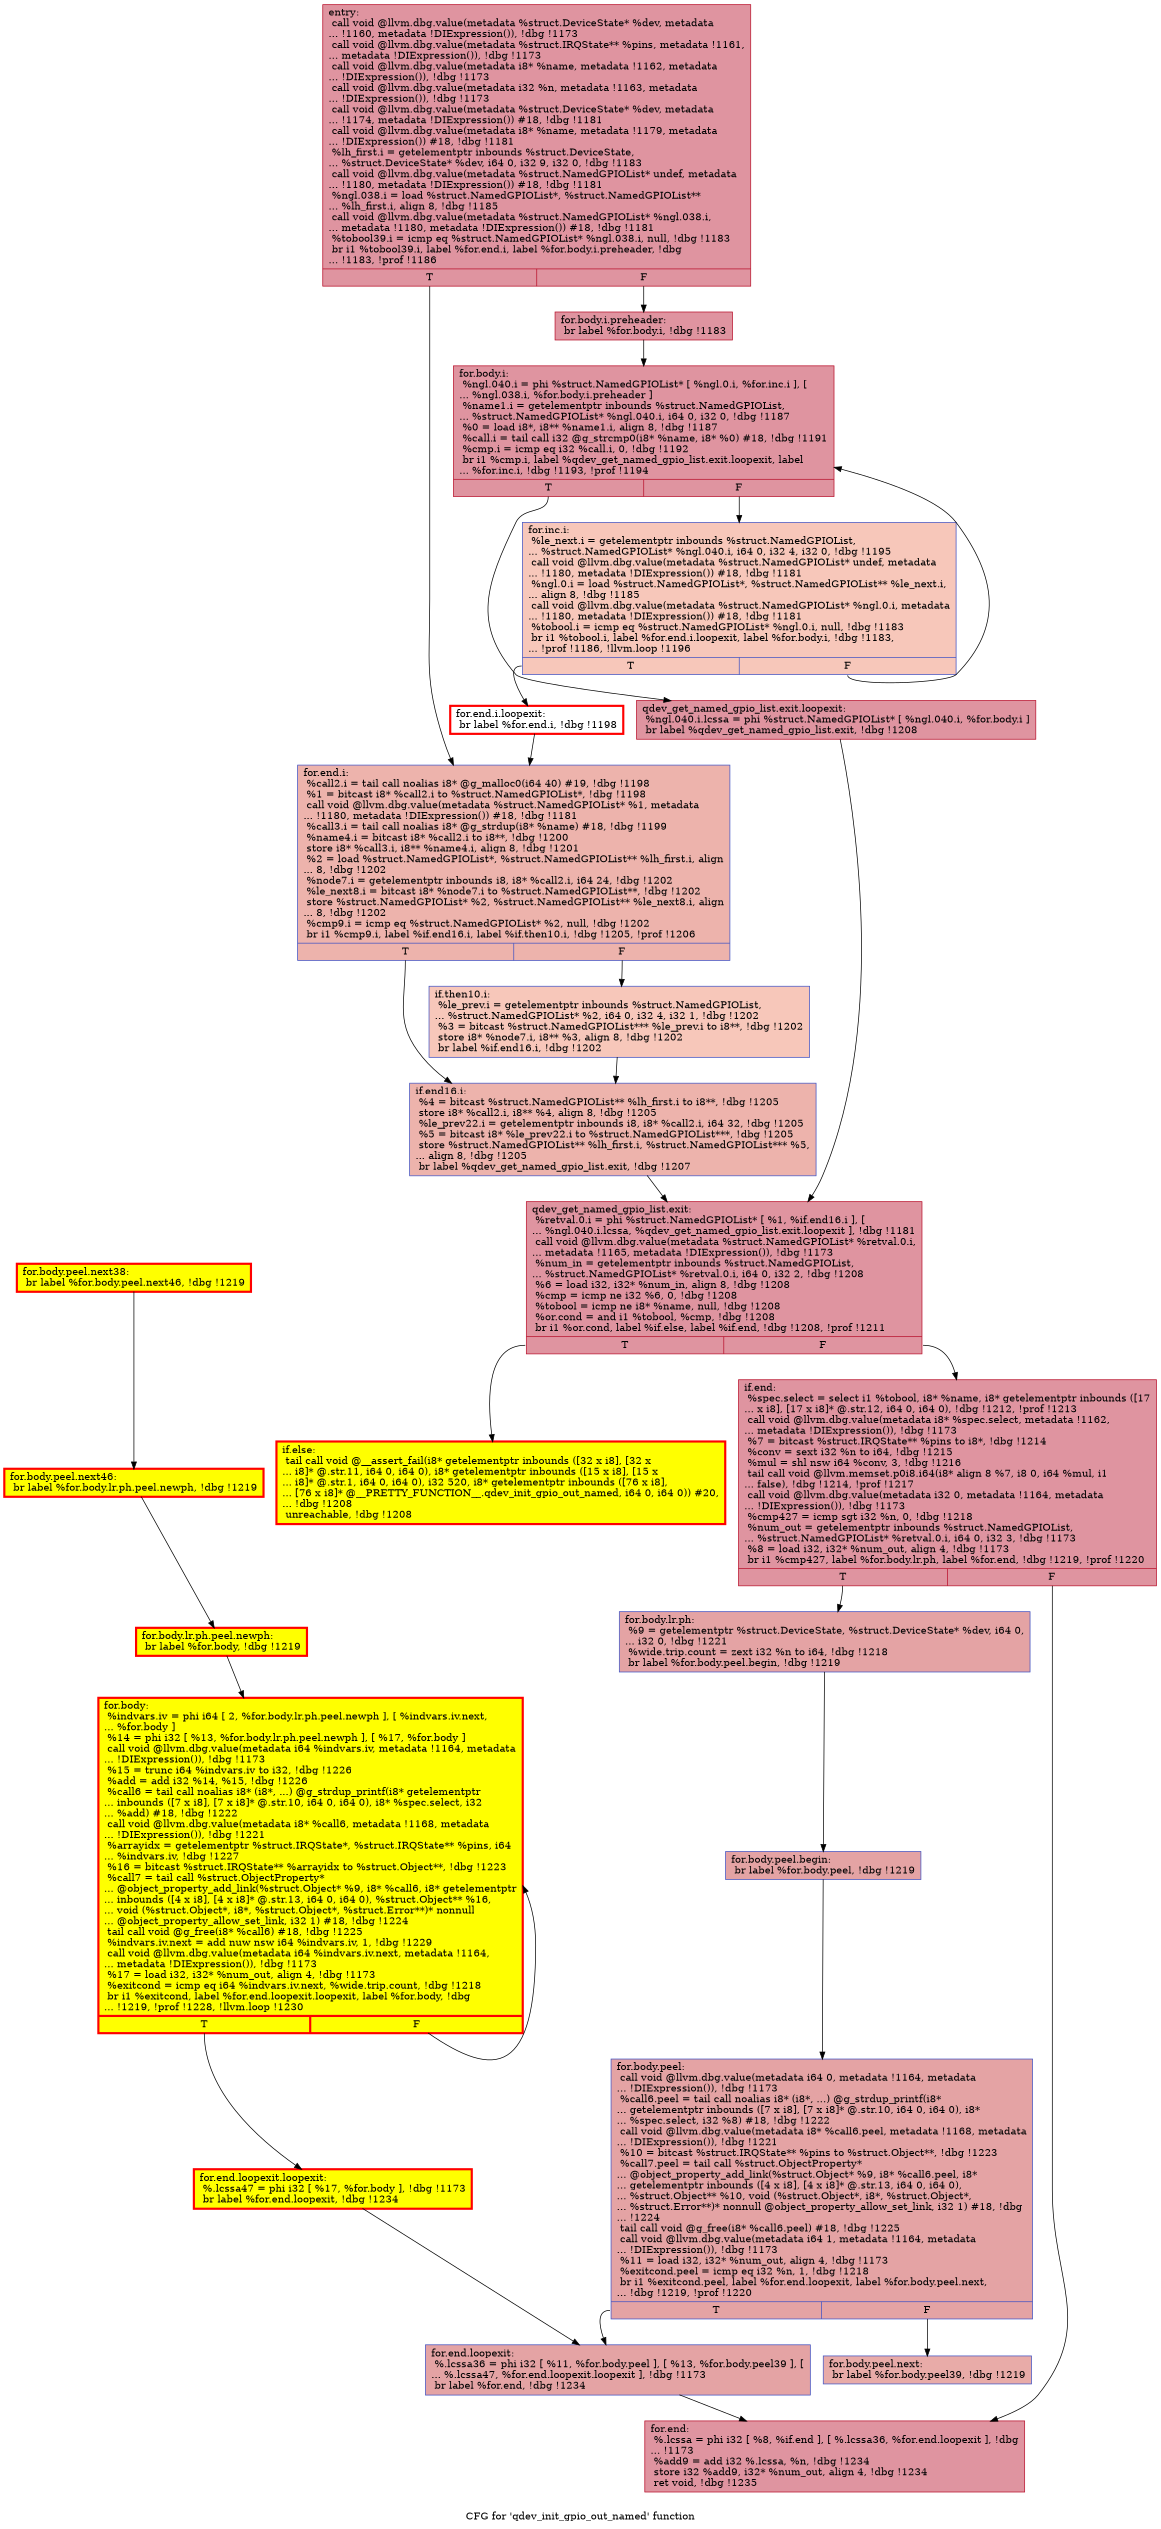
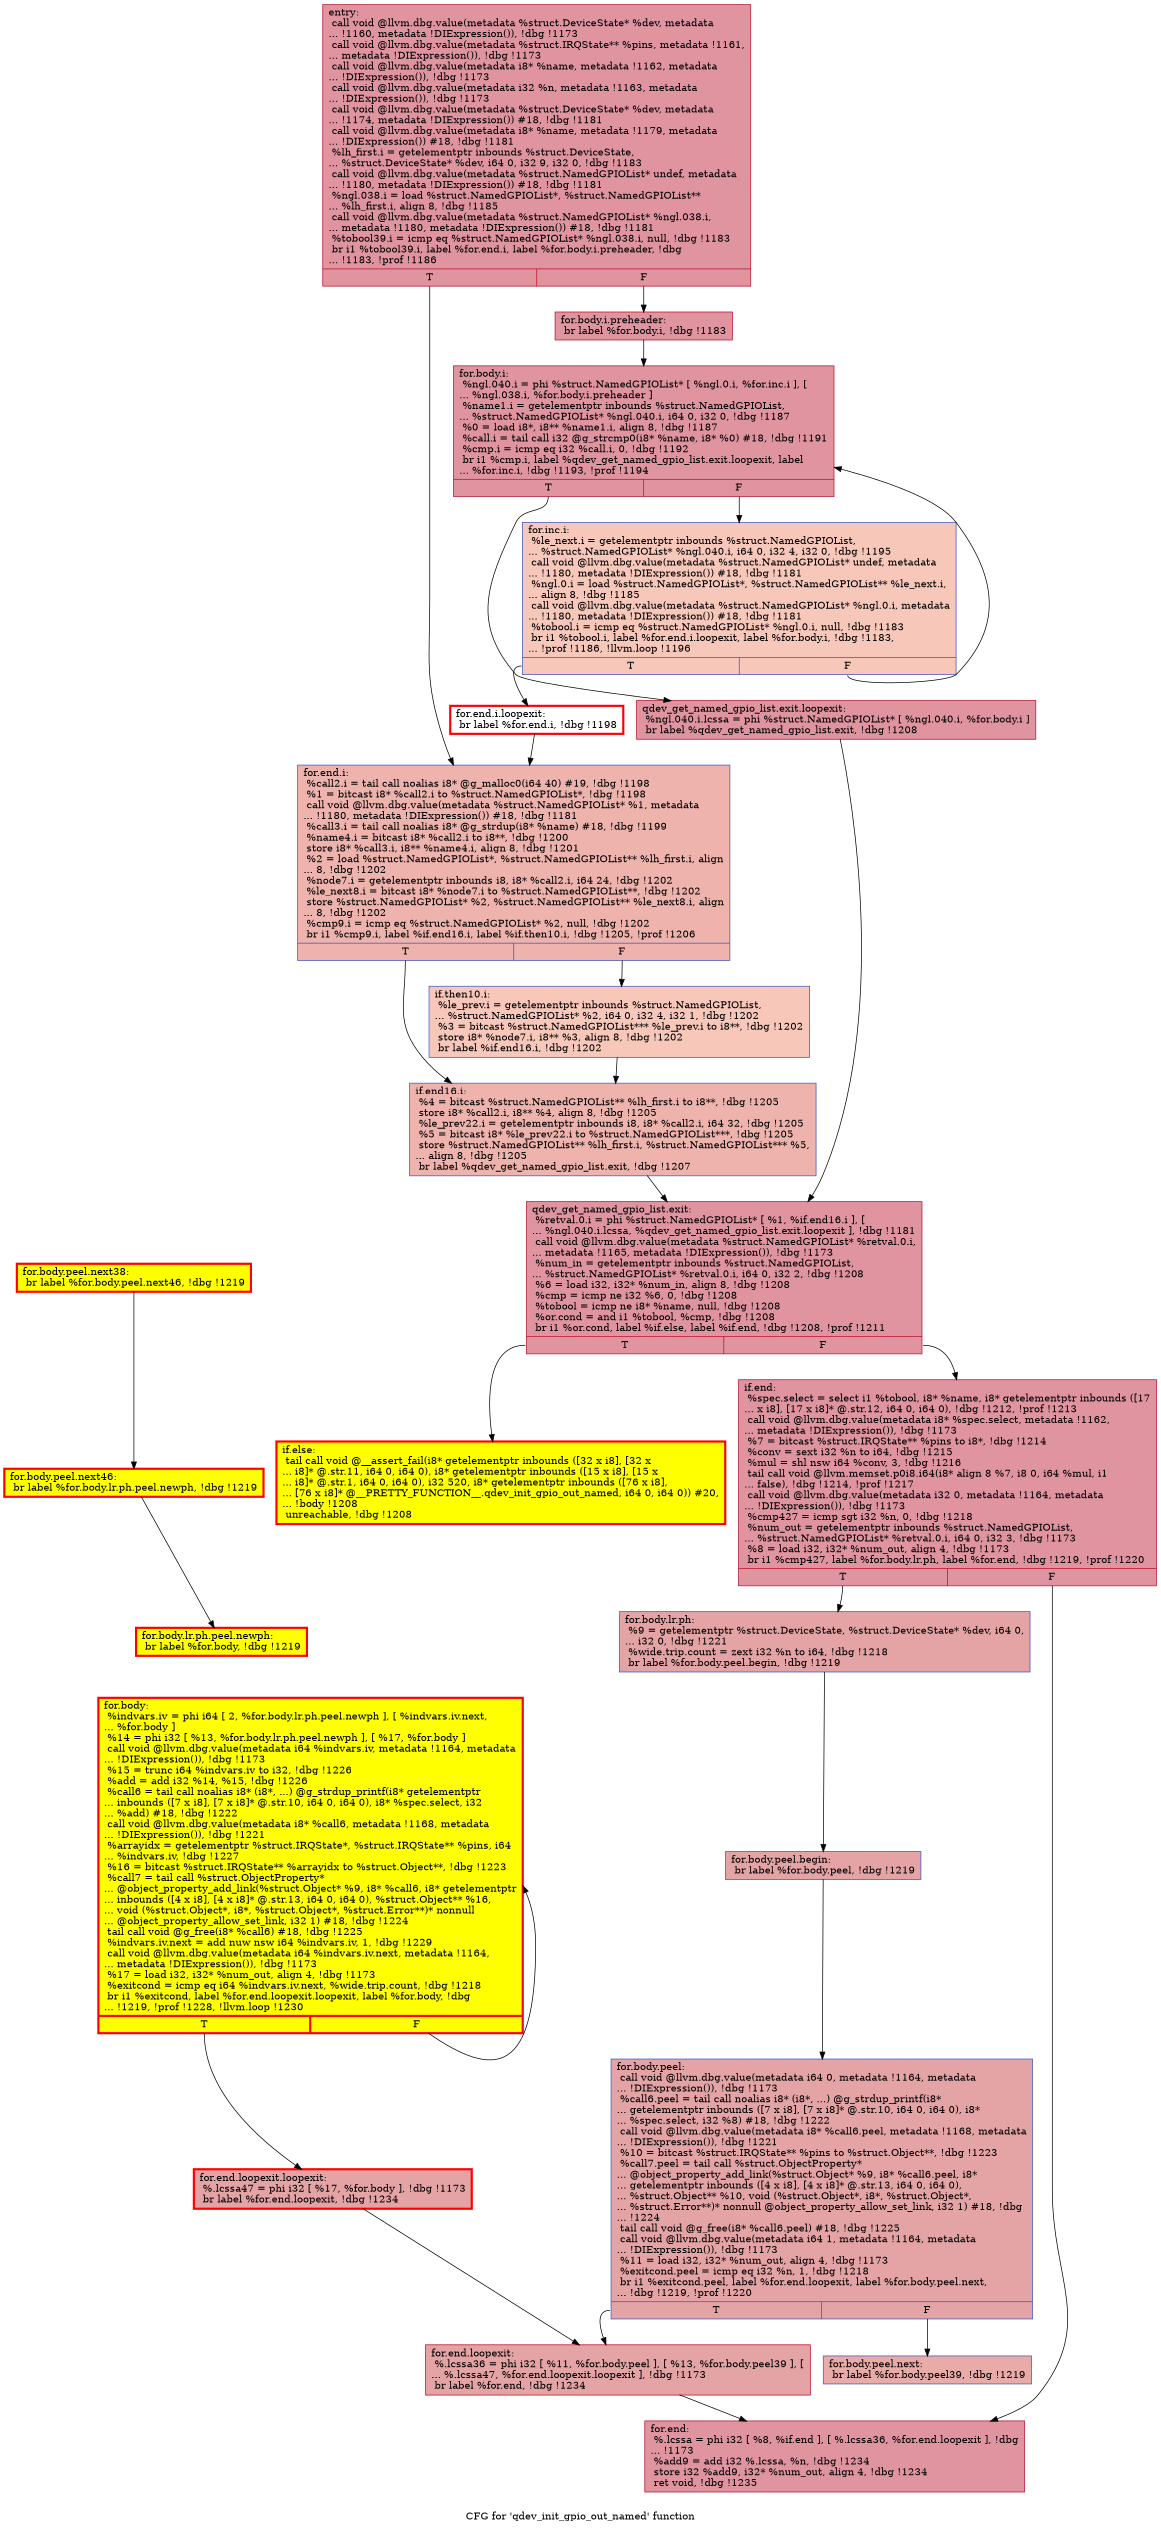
node "if.else:": text "... !dbg !1208" -> "... !body !1208"
edge "for.body.lr.ph.peel.newph:" -> "for.body:": removed
node "for.end.loopexit.loopexit:": fillcolor yellow -> #c32e3170
node "for.end.loopexit:": color #3d50c3ff -> #b70d28ff
